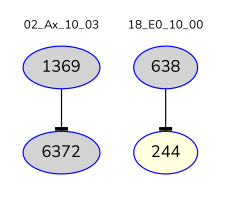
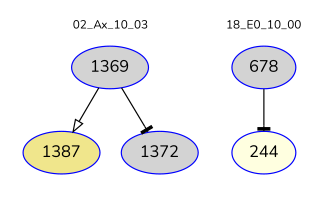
node "638": label "638" -> "678"
node "6372": label "6372" -> "1372"
node "1387": added
